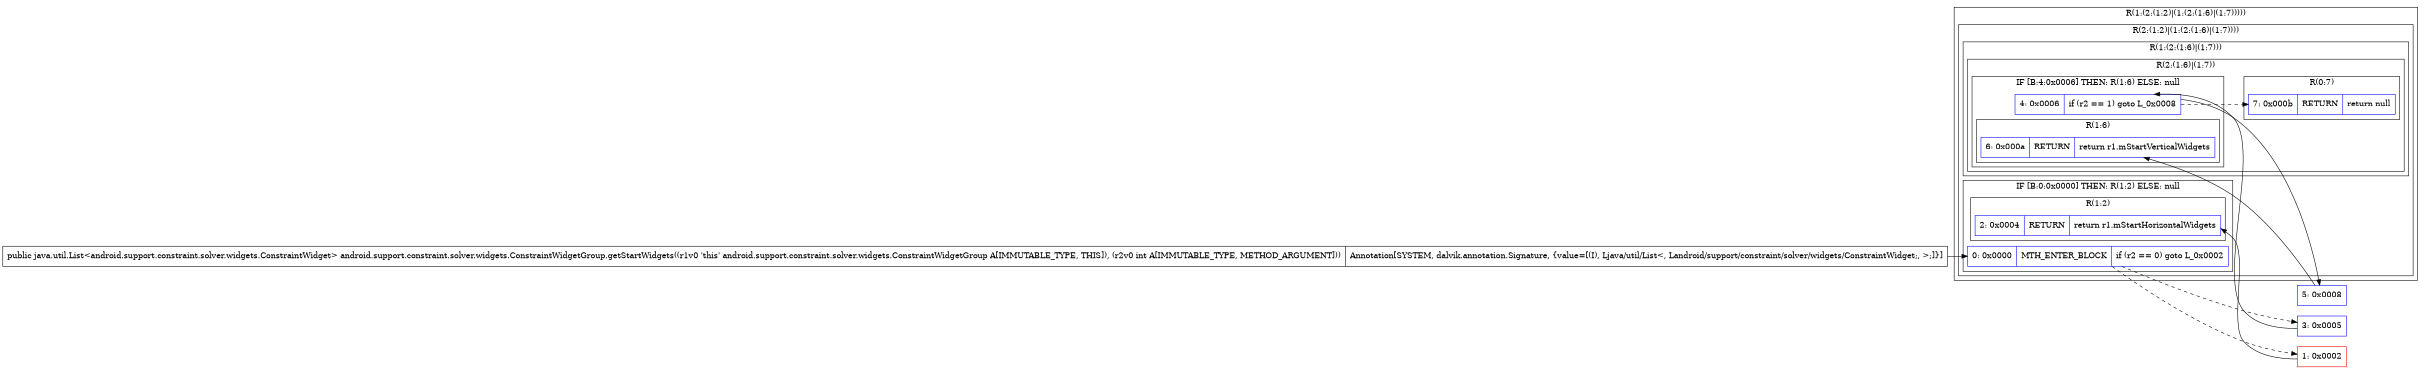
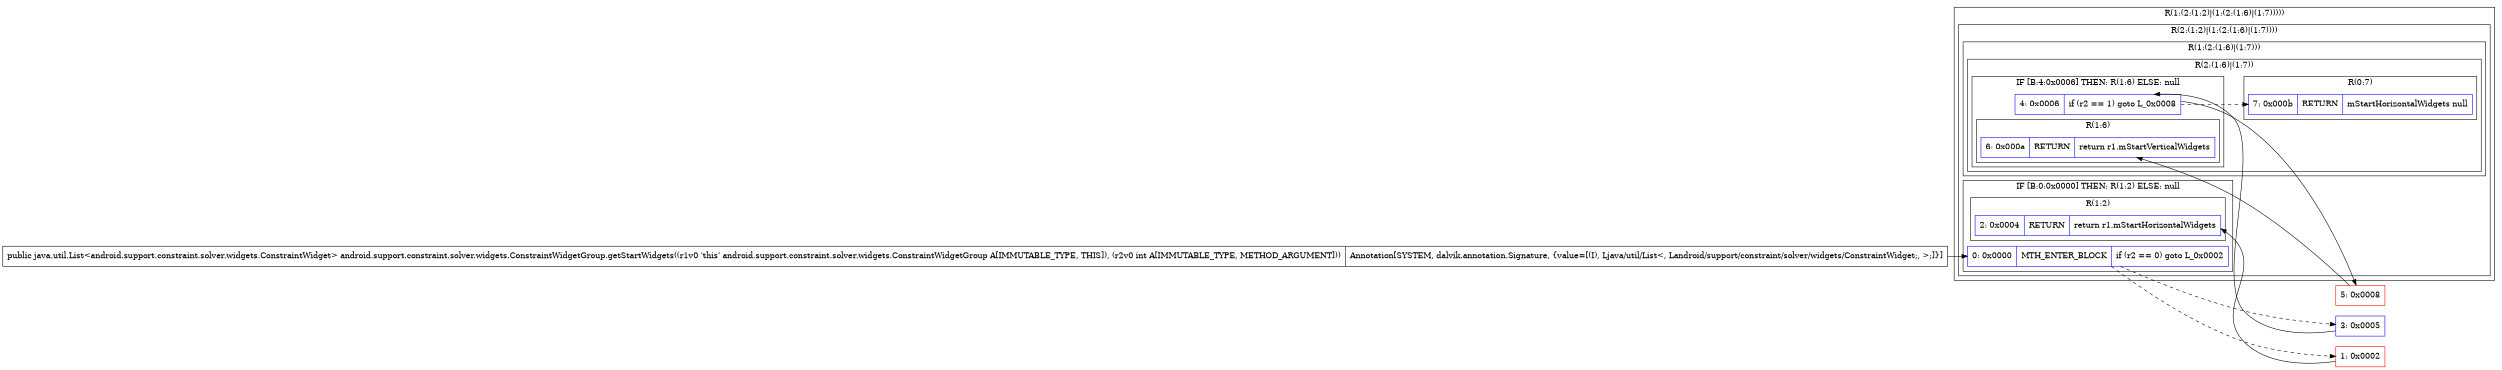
node "7: 0x000b": text "return null" -> "mStartHorizontalWidgets null"
node "5: 0x0008": color blue -> red
